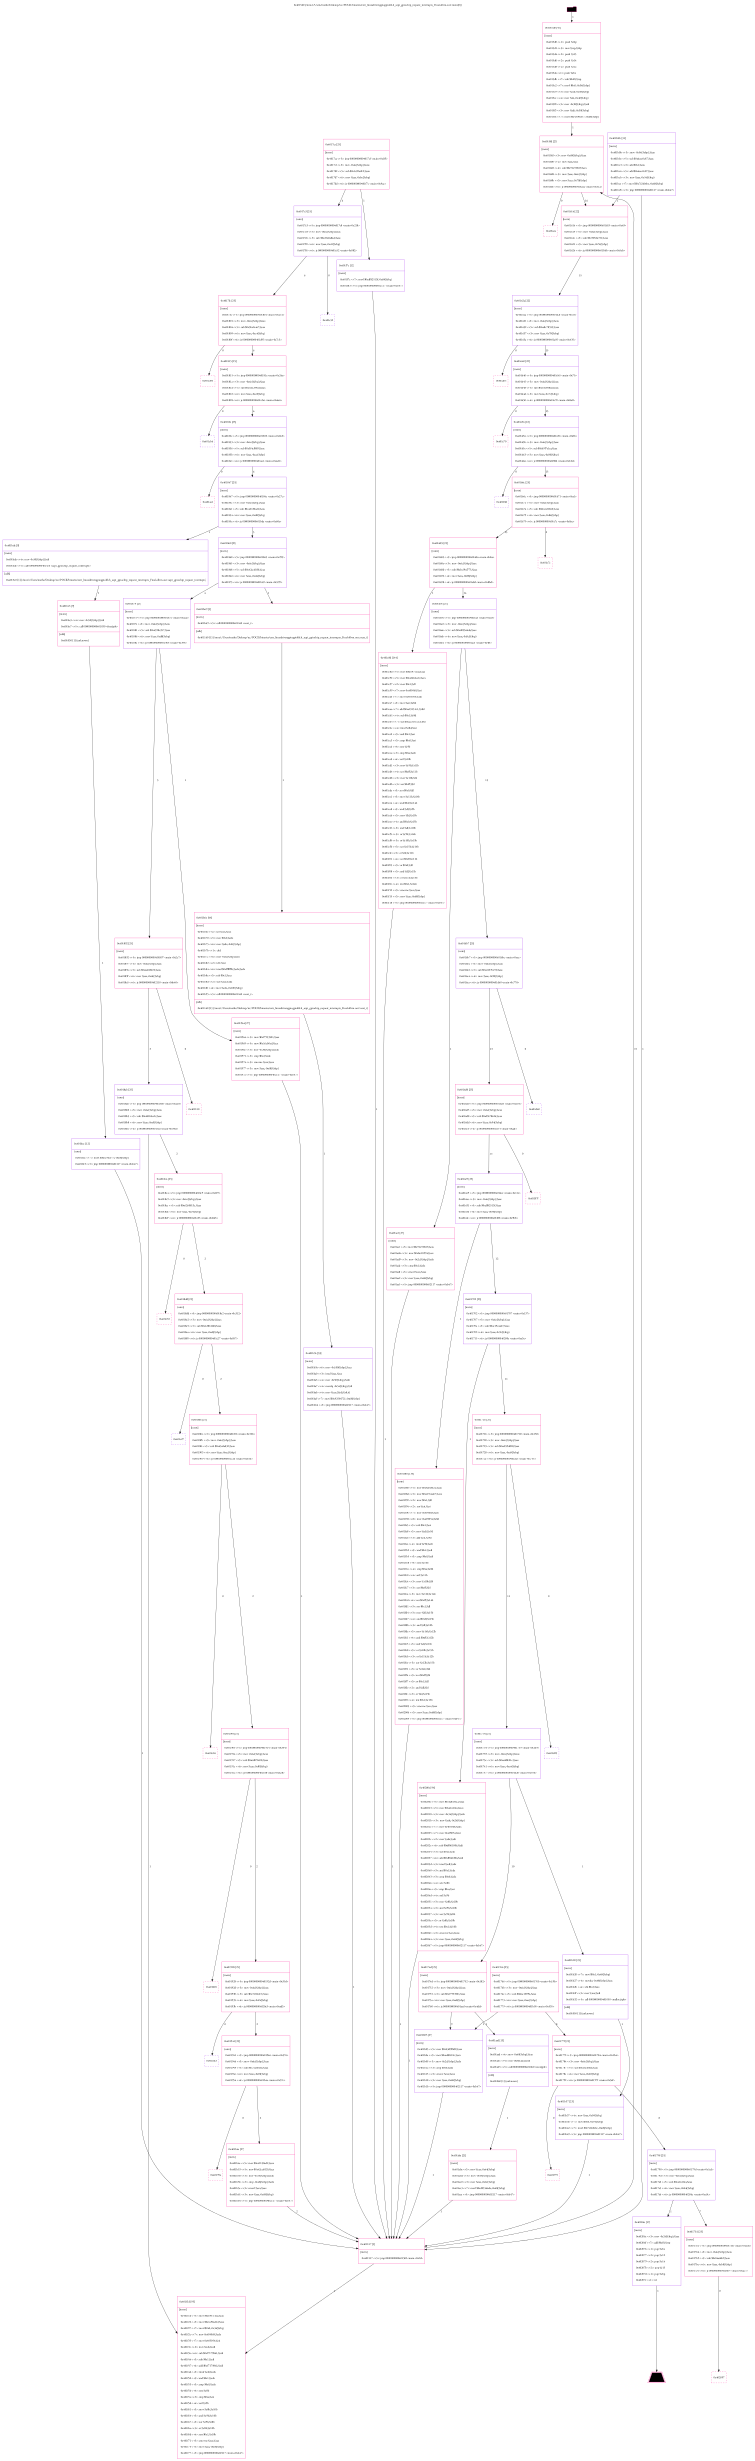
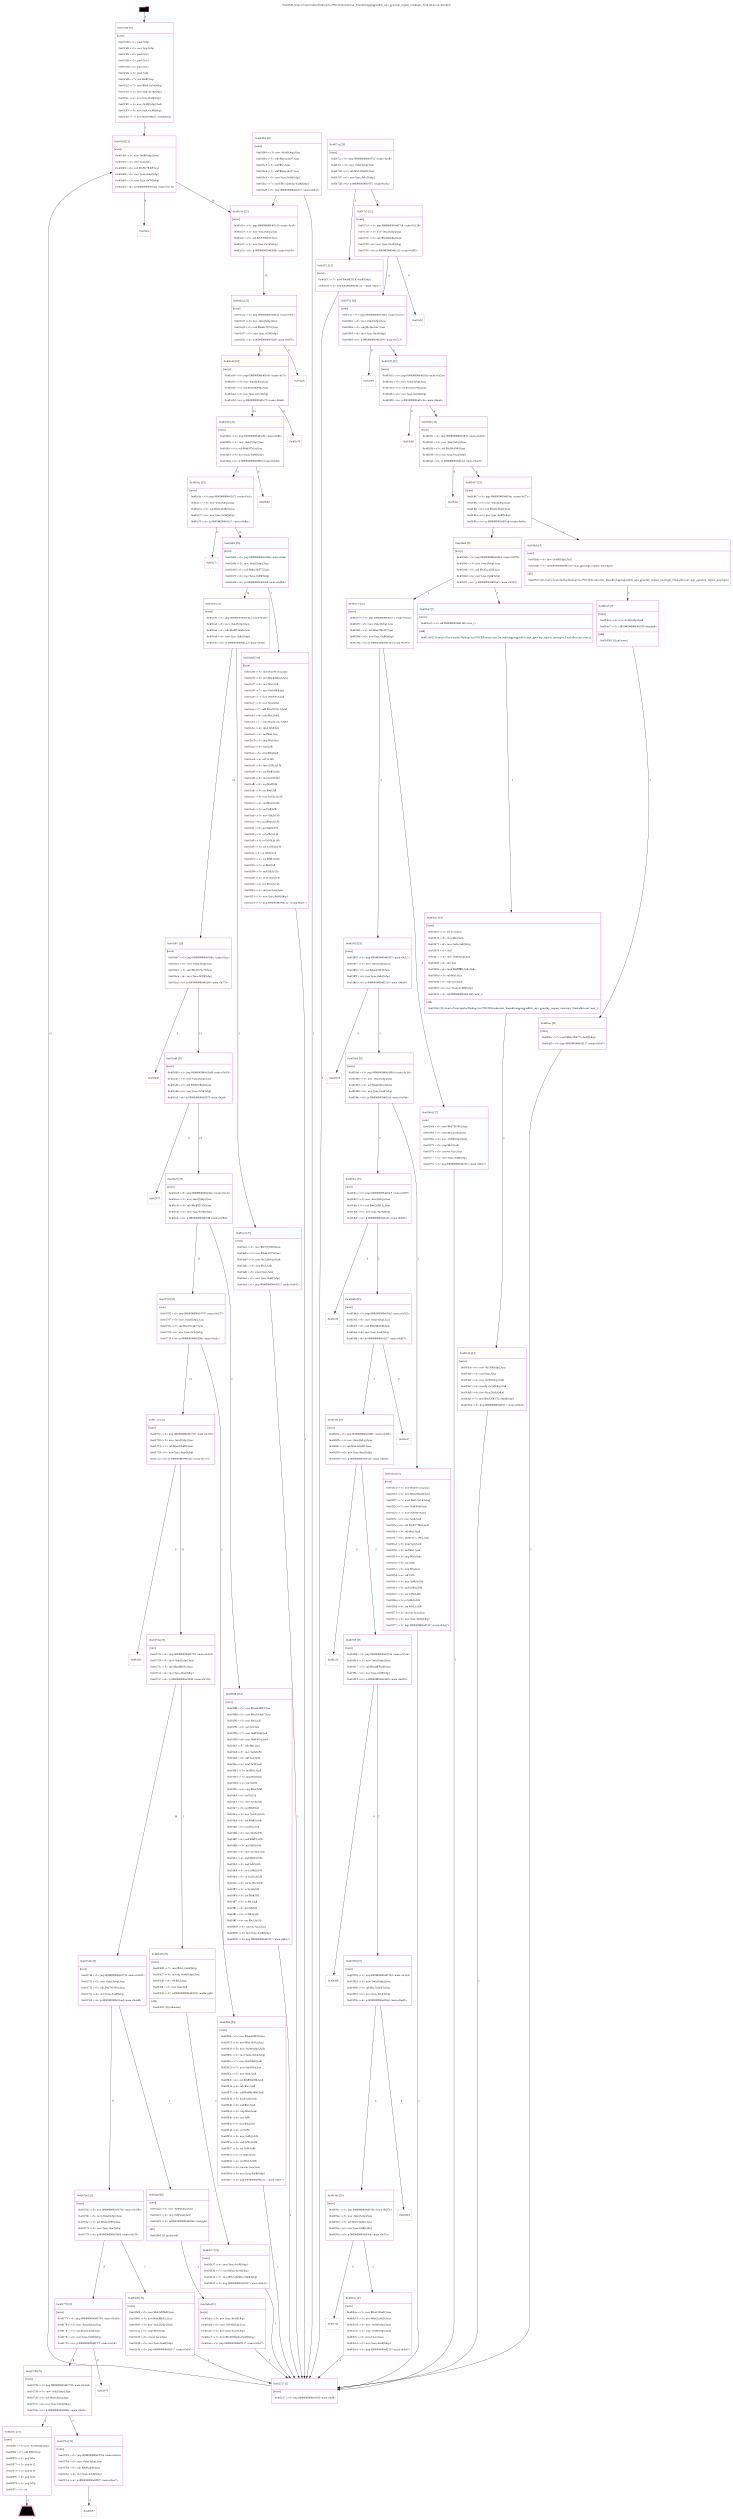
edge "0x40174d [25]" -> "0x401b05 [27]": now "0x40174d [25]" -> "0x401766 [25]"
edge "0x402117 [5]" -> "0x401f1d [95]": reversed
